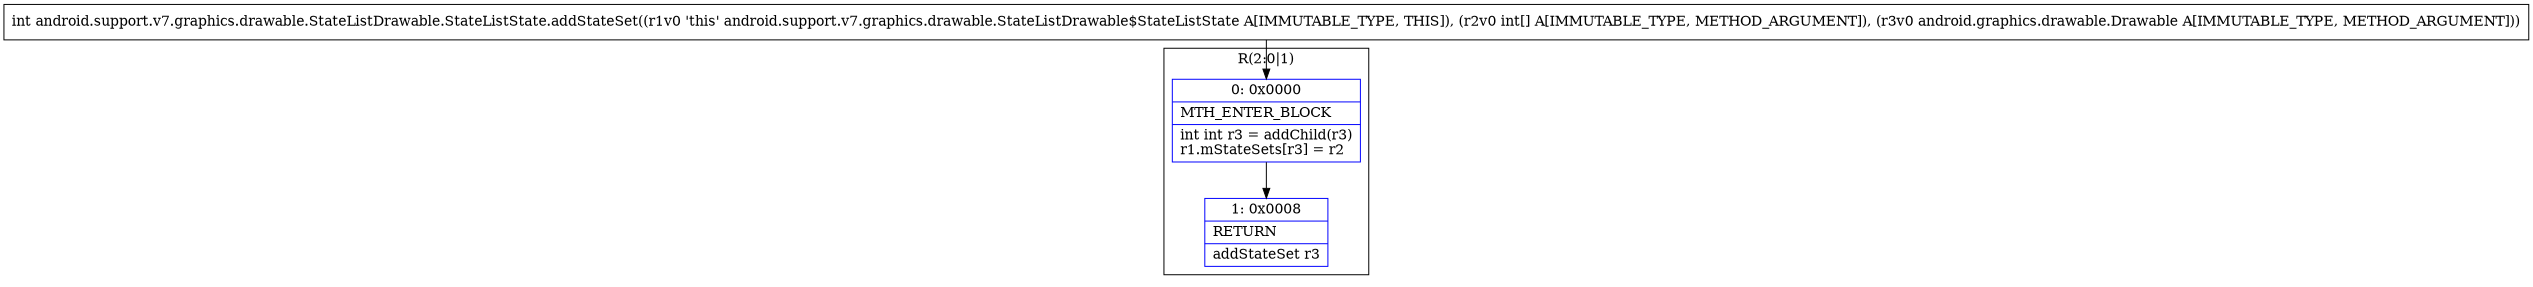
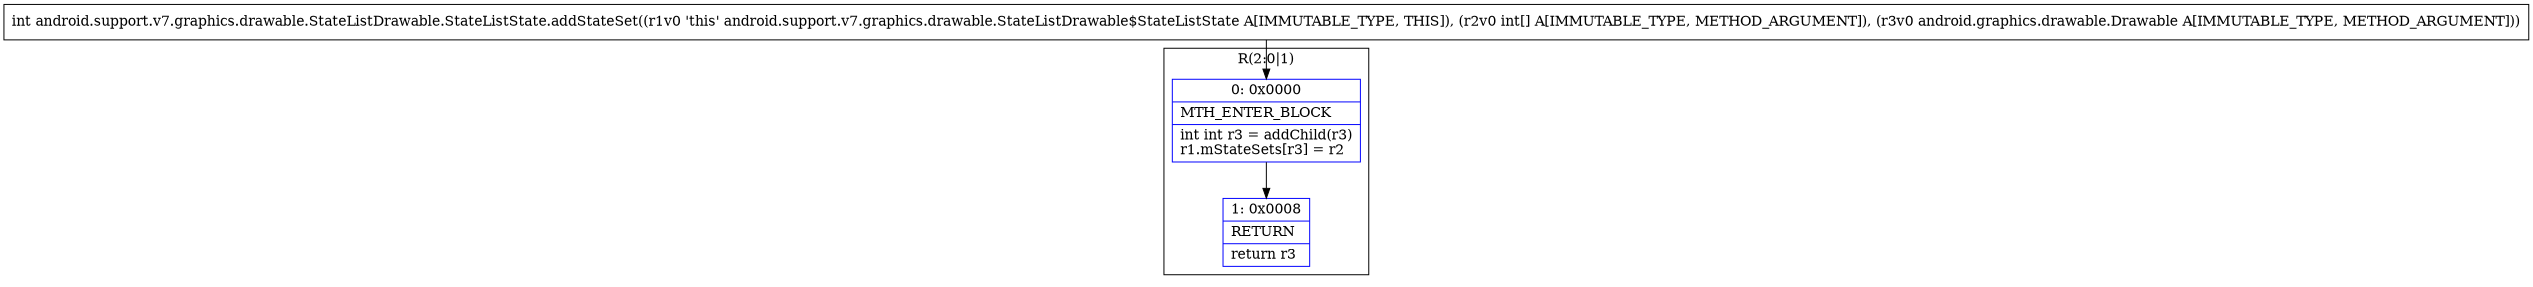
node "1: 0x0008": text "addStateSet r3" -> "return r3"
